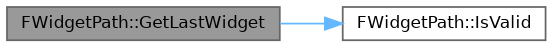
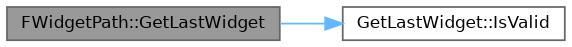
node "FWidgetPath::IsValid": label "FWidgetPath::IsValid" -> "GetLastWidget::IsValid"
